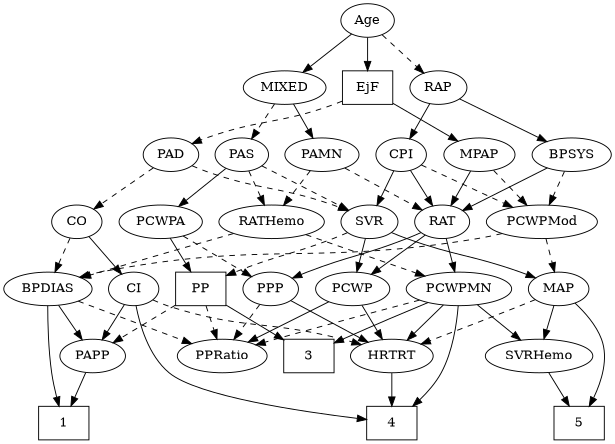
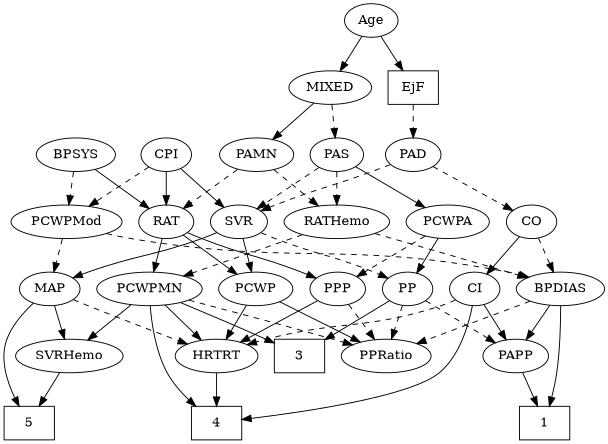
node "RAP": removed
node "MPAP": removed
node "PP": shape box -> ellipse
